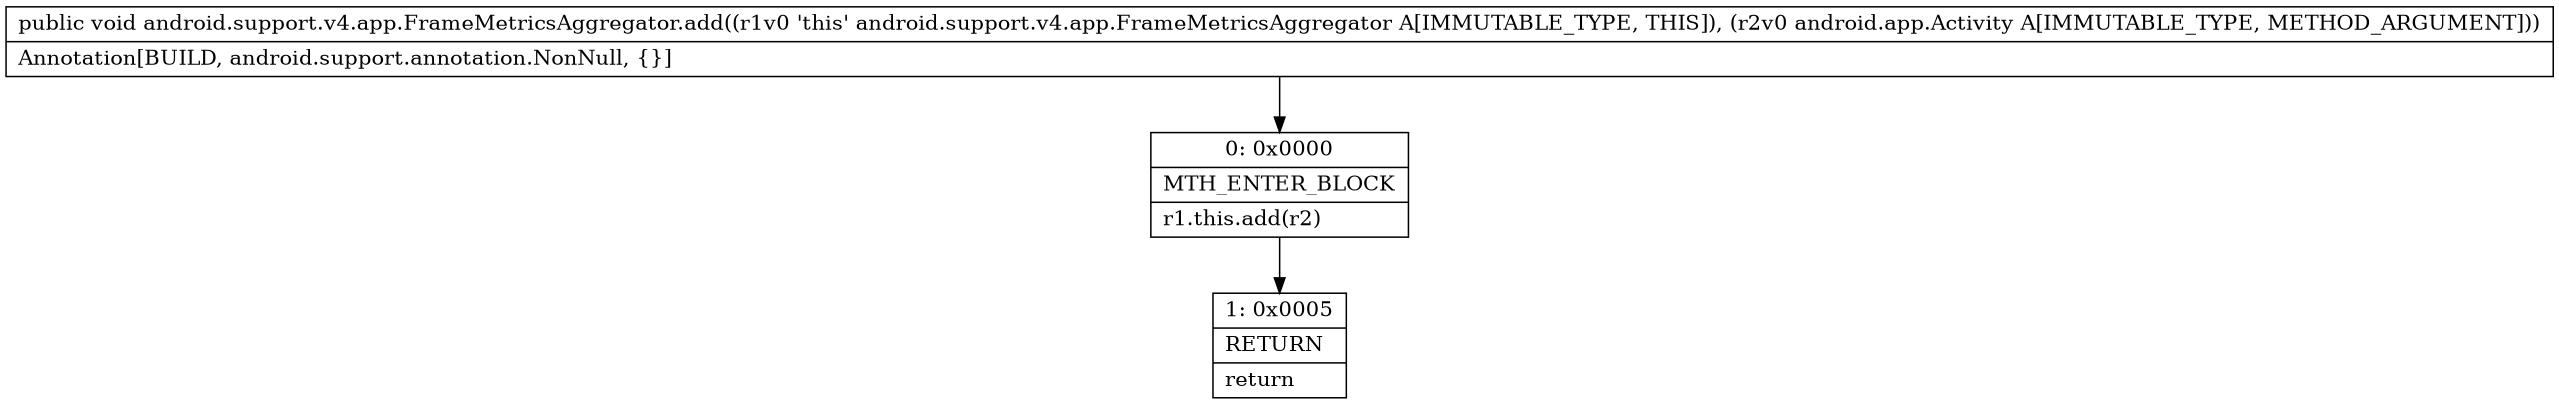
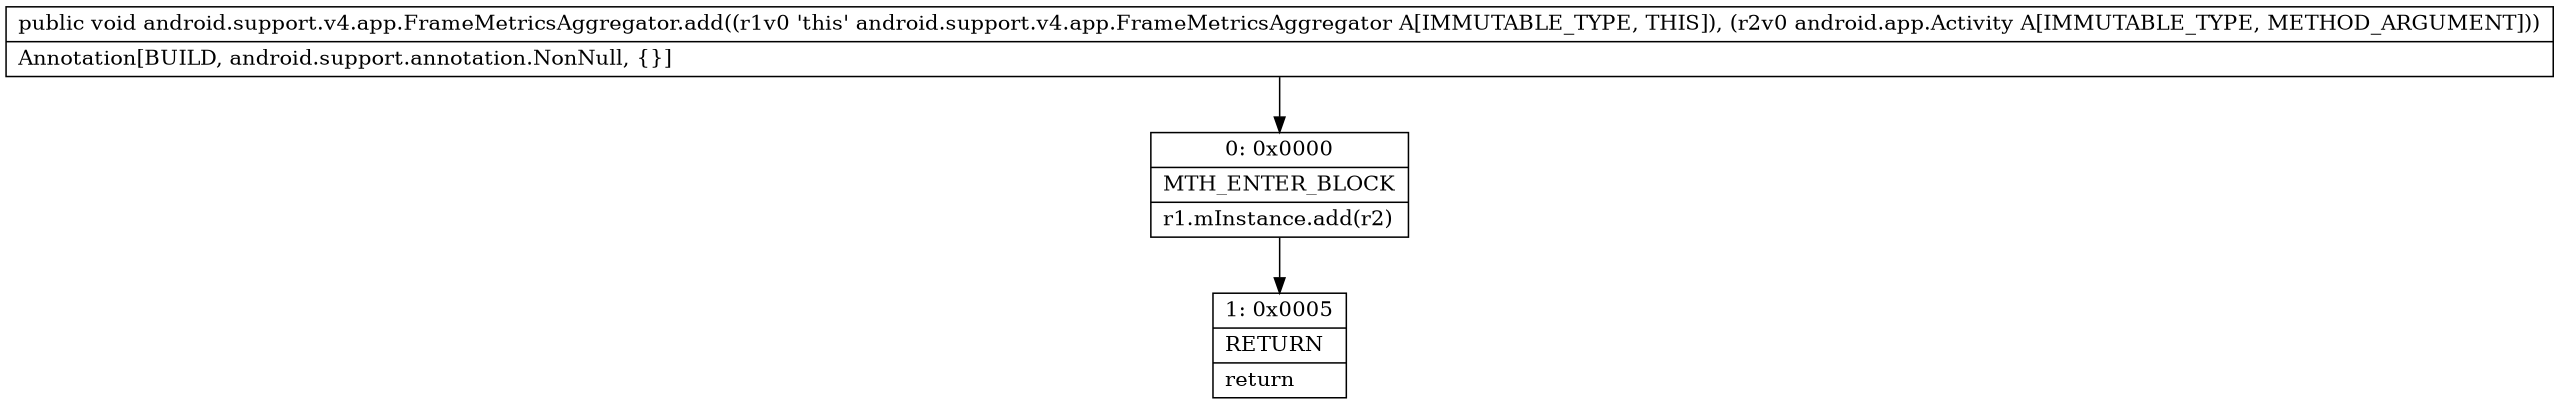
node "0: 0x0000": text "r1.this.add(r2)" -> "r1.mInstance.add(r2)"
